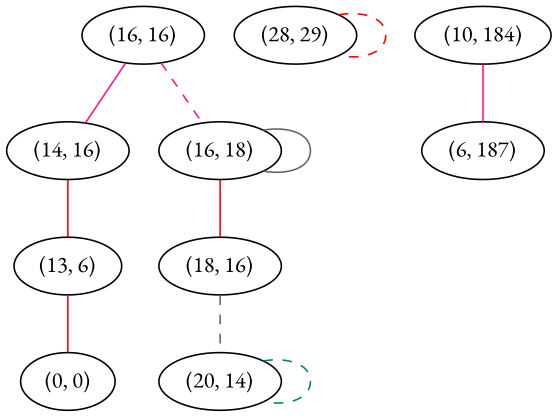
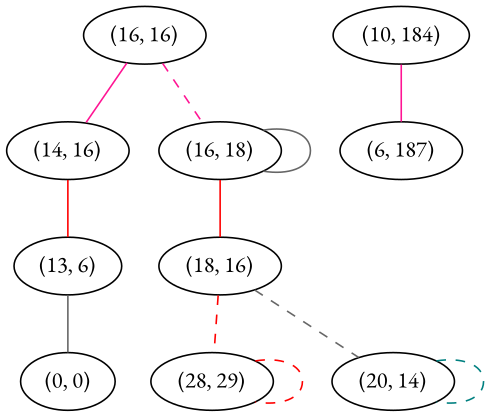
edge "(13, 6)" -- "(0, 0)": color red -> gray40
edge "(18, 16)" -- "(28, 29)": added
